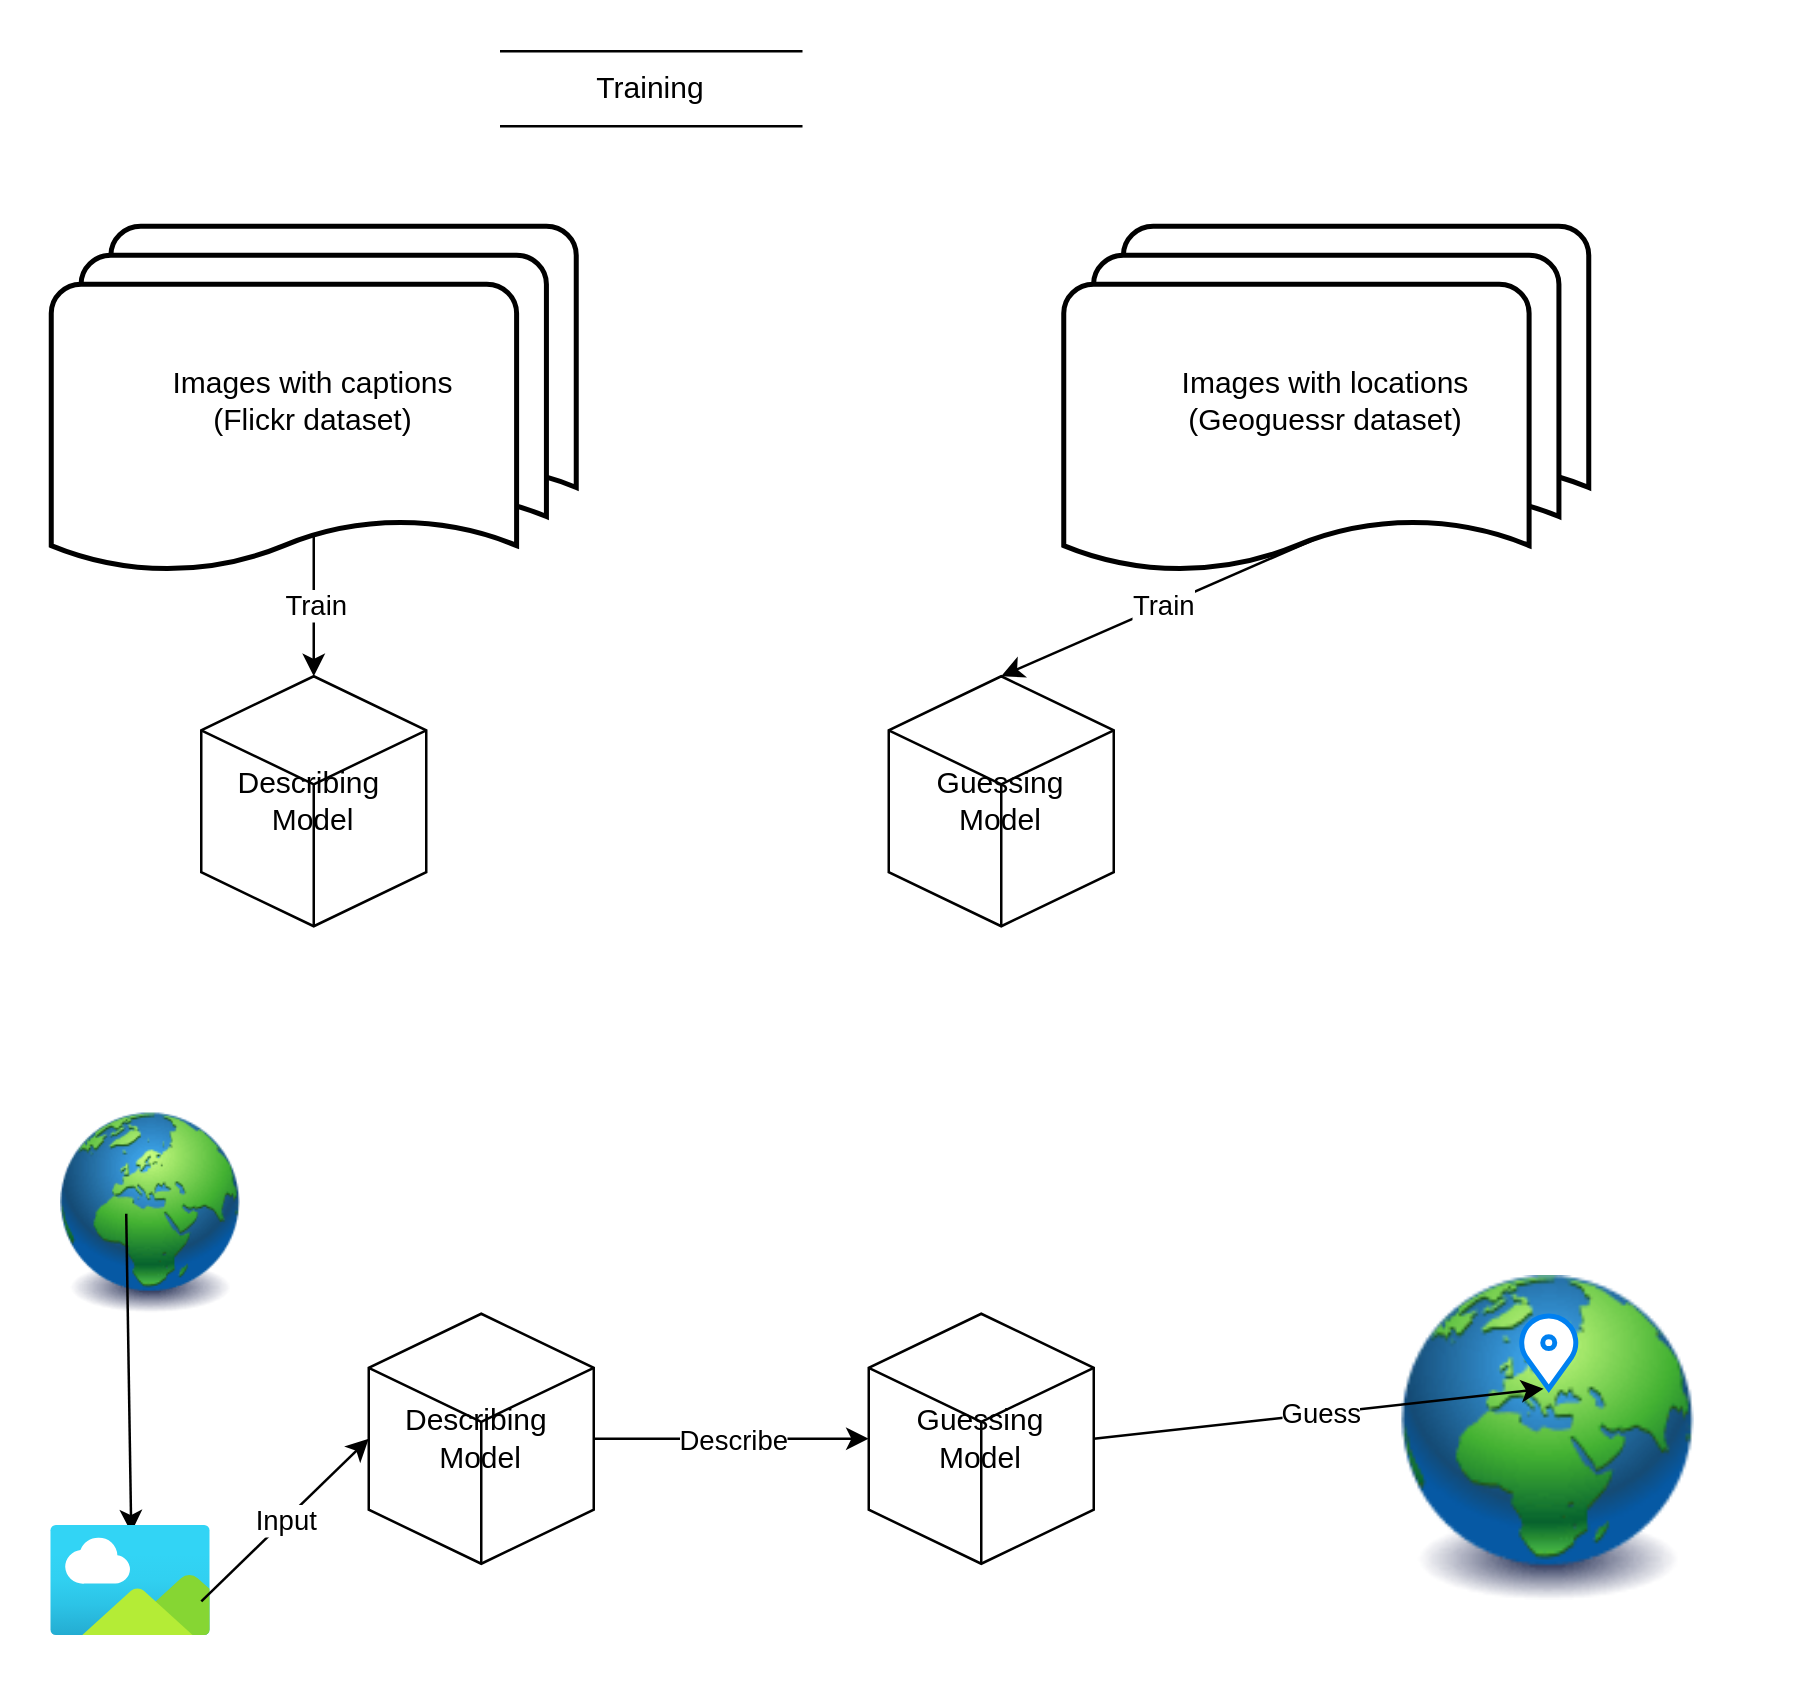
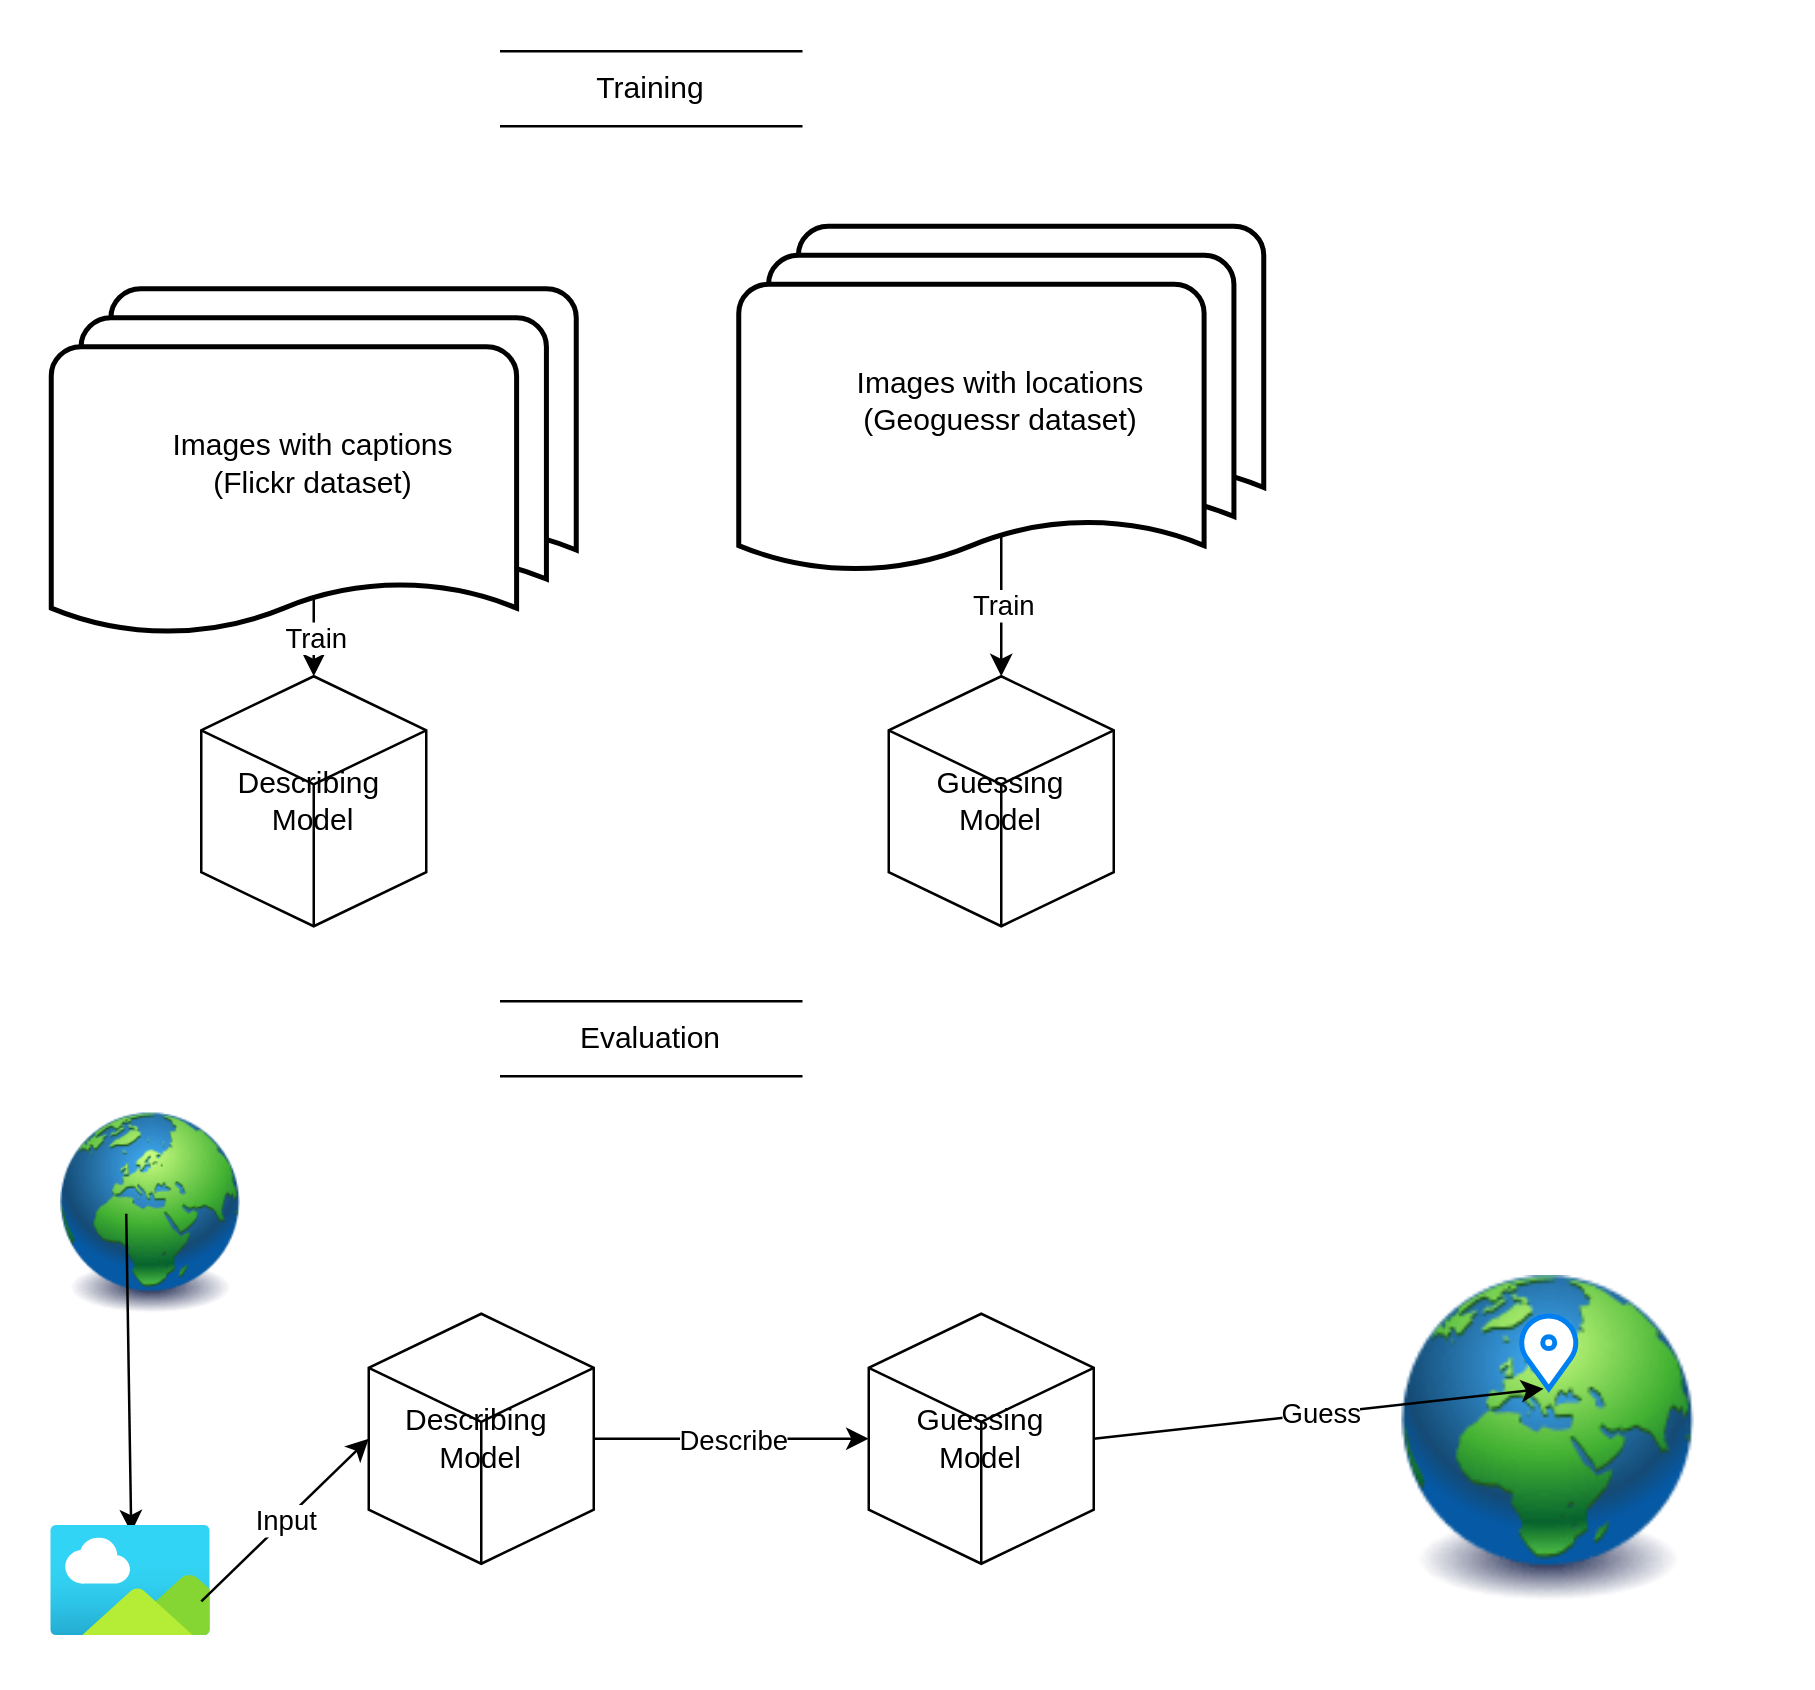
node "Images with captions (Flickr dataset)": moved (314, 401) -> (314, 464)
node "Images with locations (Geoguessr dataset)": moved (1326, 401) -> (1001, 401)
node "Evaluation": added
